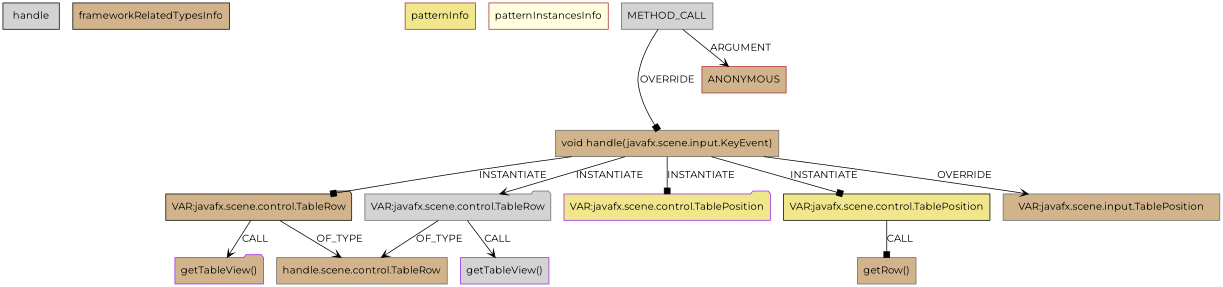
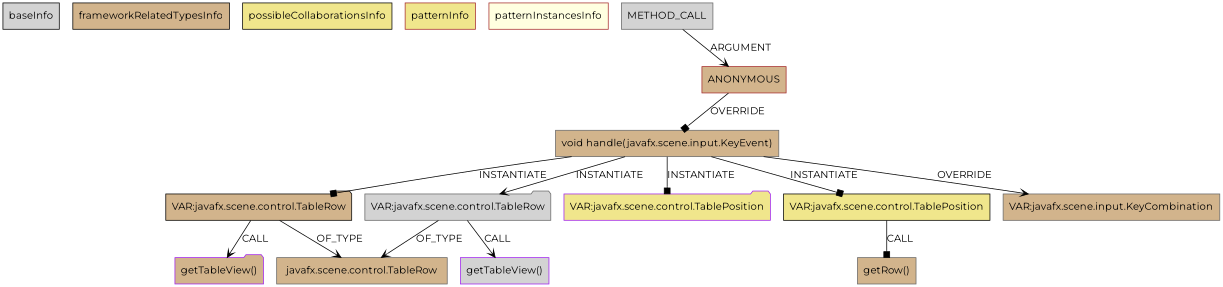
node "handle": label "handle" -> "baseInfo"
node "possibleCollaborationsInfo": added
edge "METHOD_CALL" -> "void handle(javafx.scene.input.KeyEvent)": now "ANONYMOUS" -> "void handle(javafx.scene.input.KeyEvent)"
node "VAR:javafx.scene.input.TablePosition": label "VAR:javafx.scene.input.TablePosition" -> "VAR:javafx.scene.input.KeyCombination"
node "handle.scene.control.TableRow": label "handle.scene.control.TableRow" -> "javafx.scene.control.TableRow"
